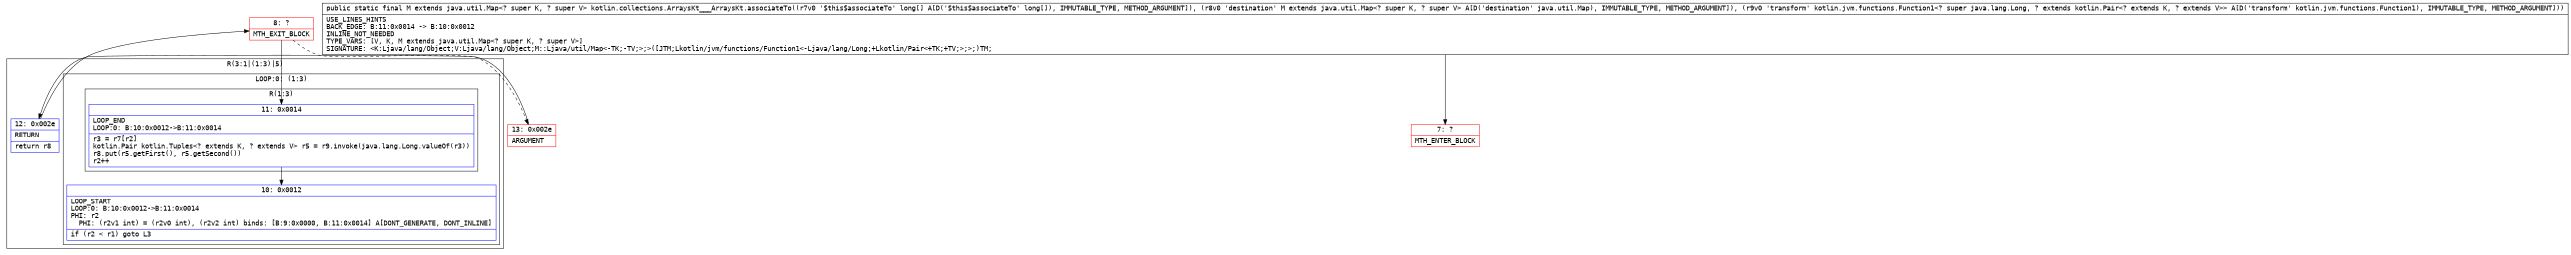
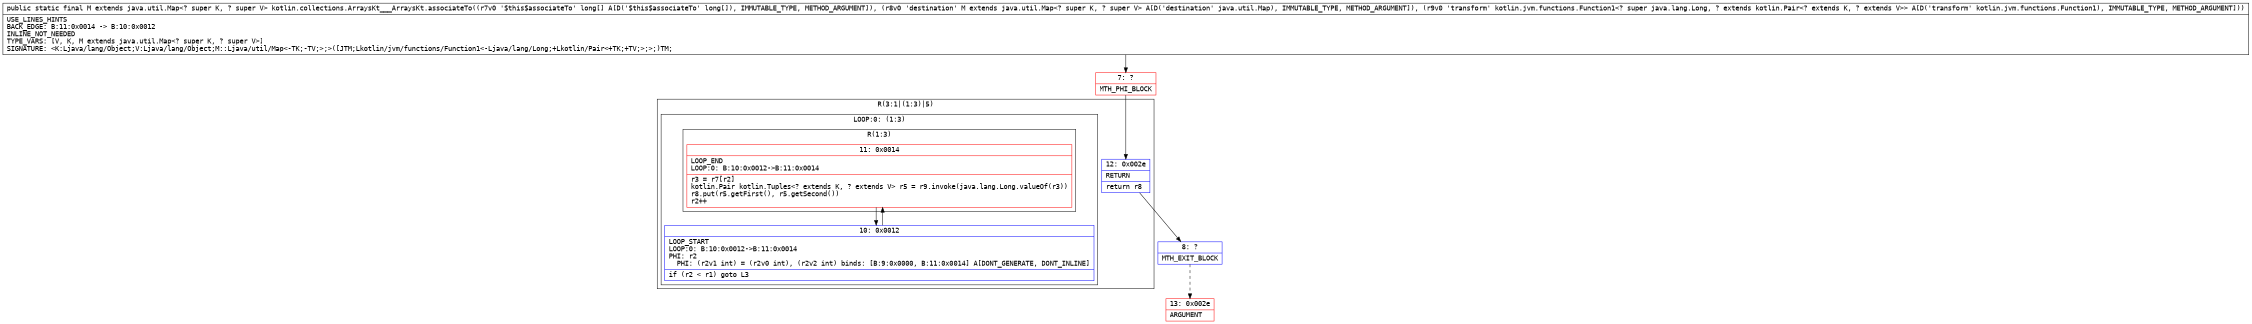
node "8: ?": color red -> blue
edge "13: 0x002e" -> "12: 0x002e": now "7: ?" -> "12: 0x002e"
edge "8: ?" -> "11: 0x0014": now "10: 0x0012" -> "11: 0x0014"
node "11: 0x0014": color blue -> red
node "7: ?": text "MTH_ENTER_BLOCK" -> "MTH_PHI_BLOCK"
